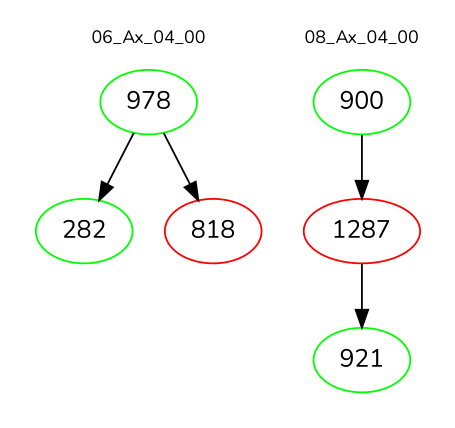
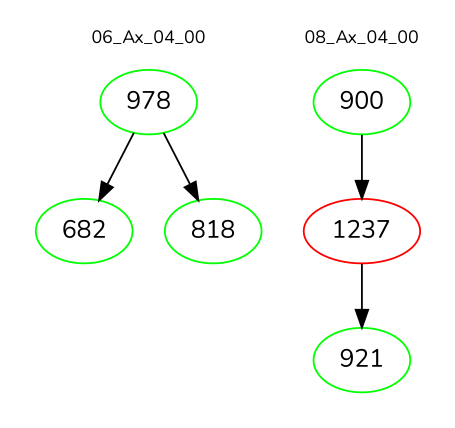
node "282": label "282" -> "682"
node "818": color red -> green
node "1287": label "1287" -> "1237"
